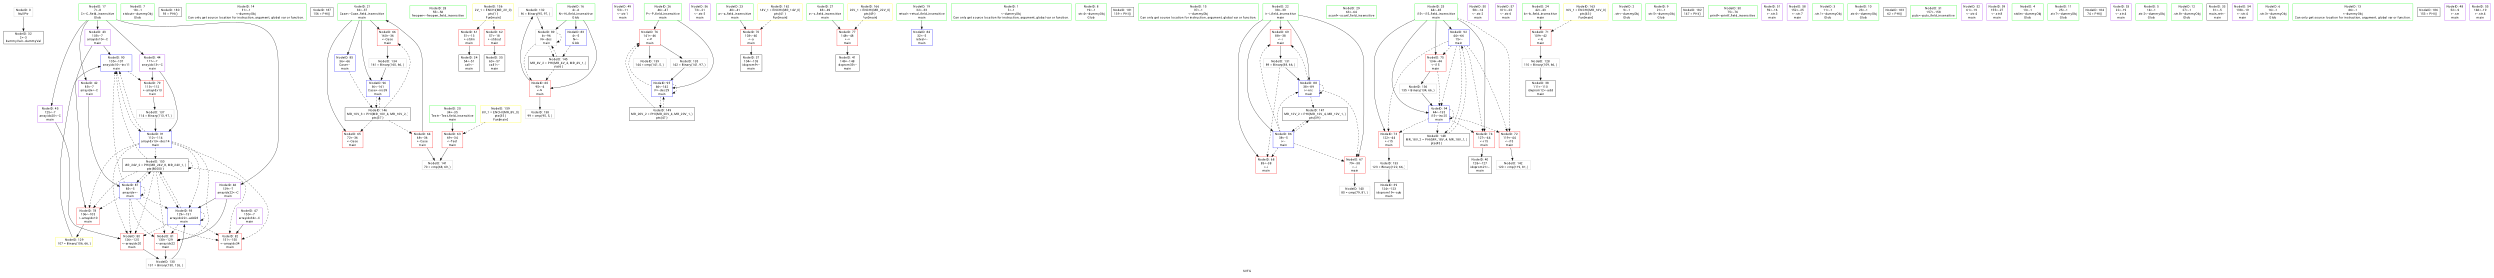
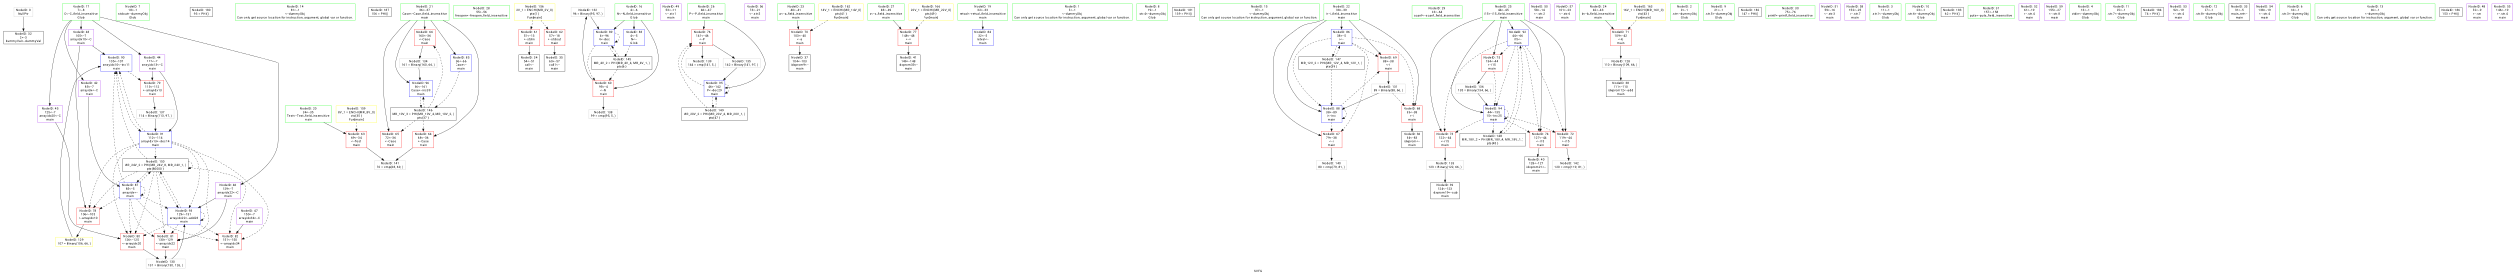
node "NodeID: 5": removed
node "NodeID: 89": color grey -> blue
edge "NodeID: 25" -> "NodeID: 72": style dashed -> solid
edge "NodeID: 64" -> "NodeID: 21": reversed
edge "NodeID: 88" -> "NodeID: 147": reversed
node "NodeID: 36": added
